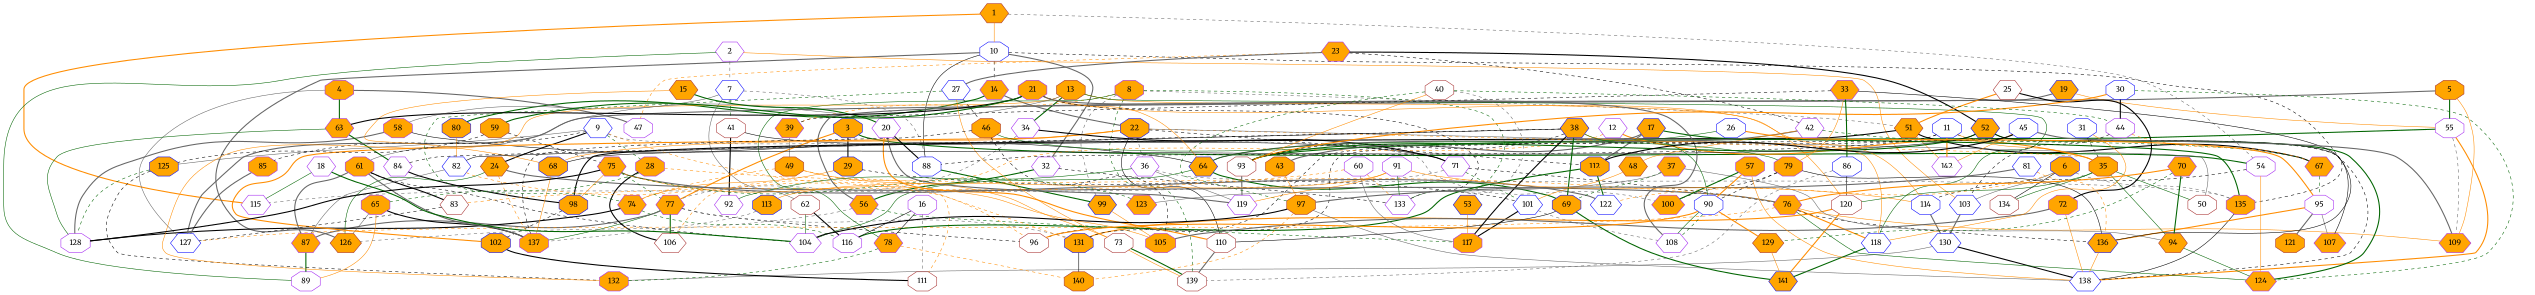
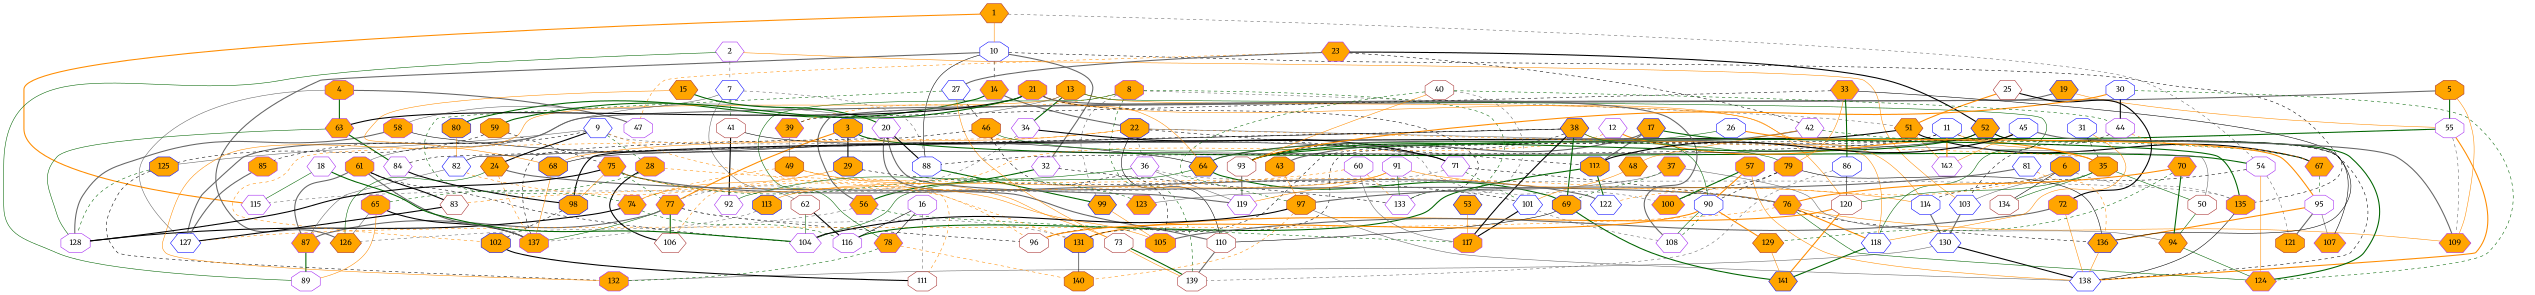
edge "22" -- "102": style bold -> dashed
edge "20" -- "110": color darkorange -> gray40
edge "54" -- "121": added
edge "35" -- "94": now "50" -- "94"
edge "83" -- "127": style dashed -> bold
